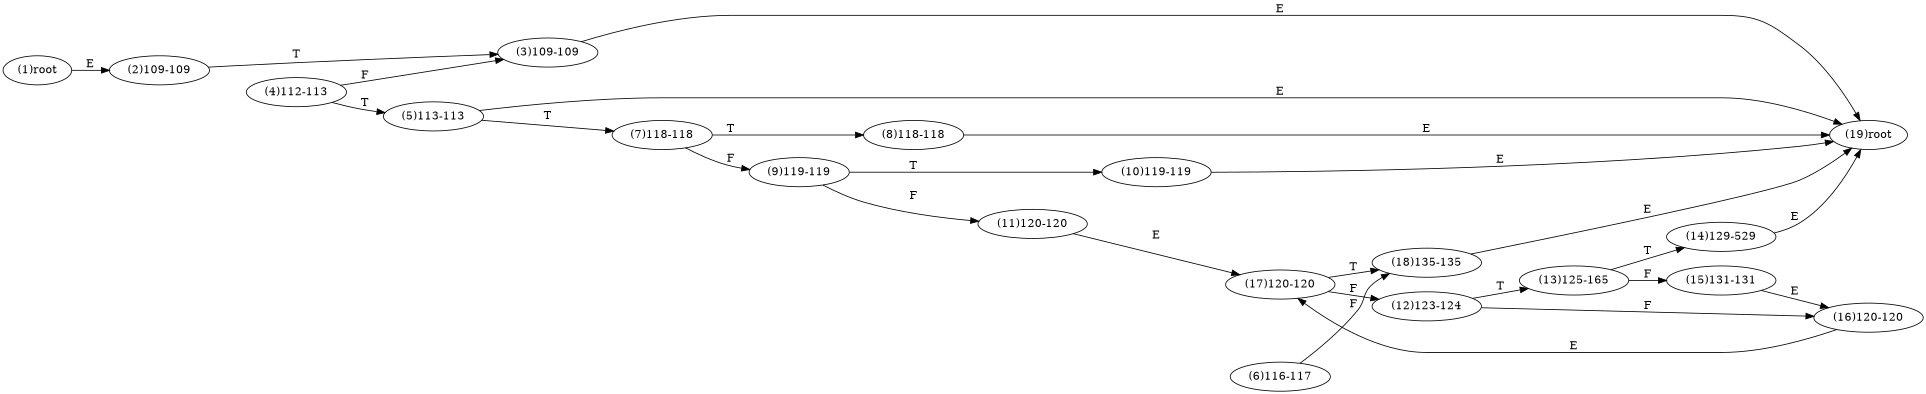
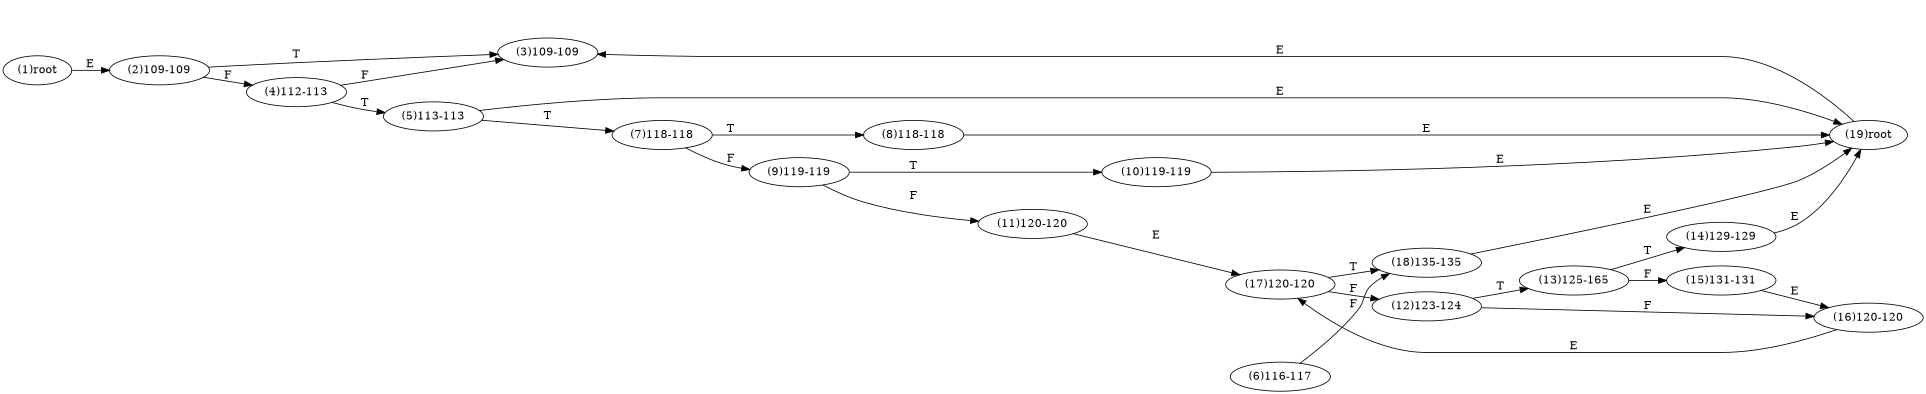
edge "(3)109-109" -> "(19)root": reversed
edge "(2)109-109" -> "(4)112-113": added, label "F"
node "(14)129-529": label "(14)129-529" -> "(14)129-129"
